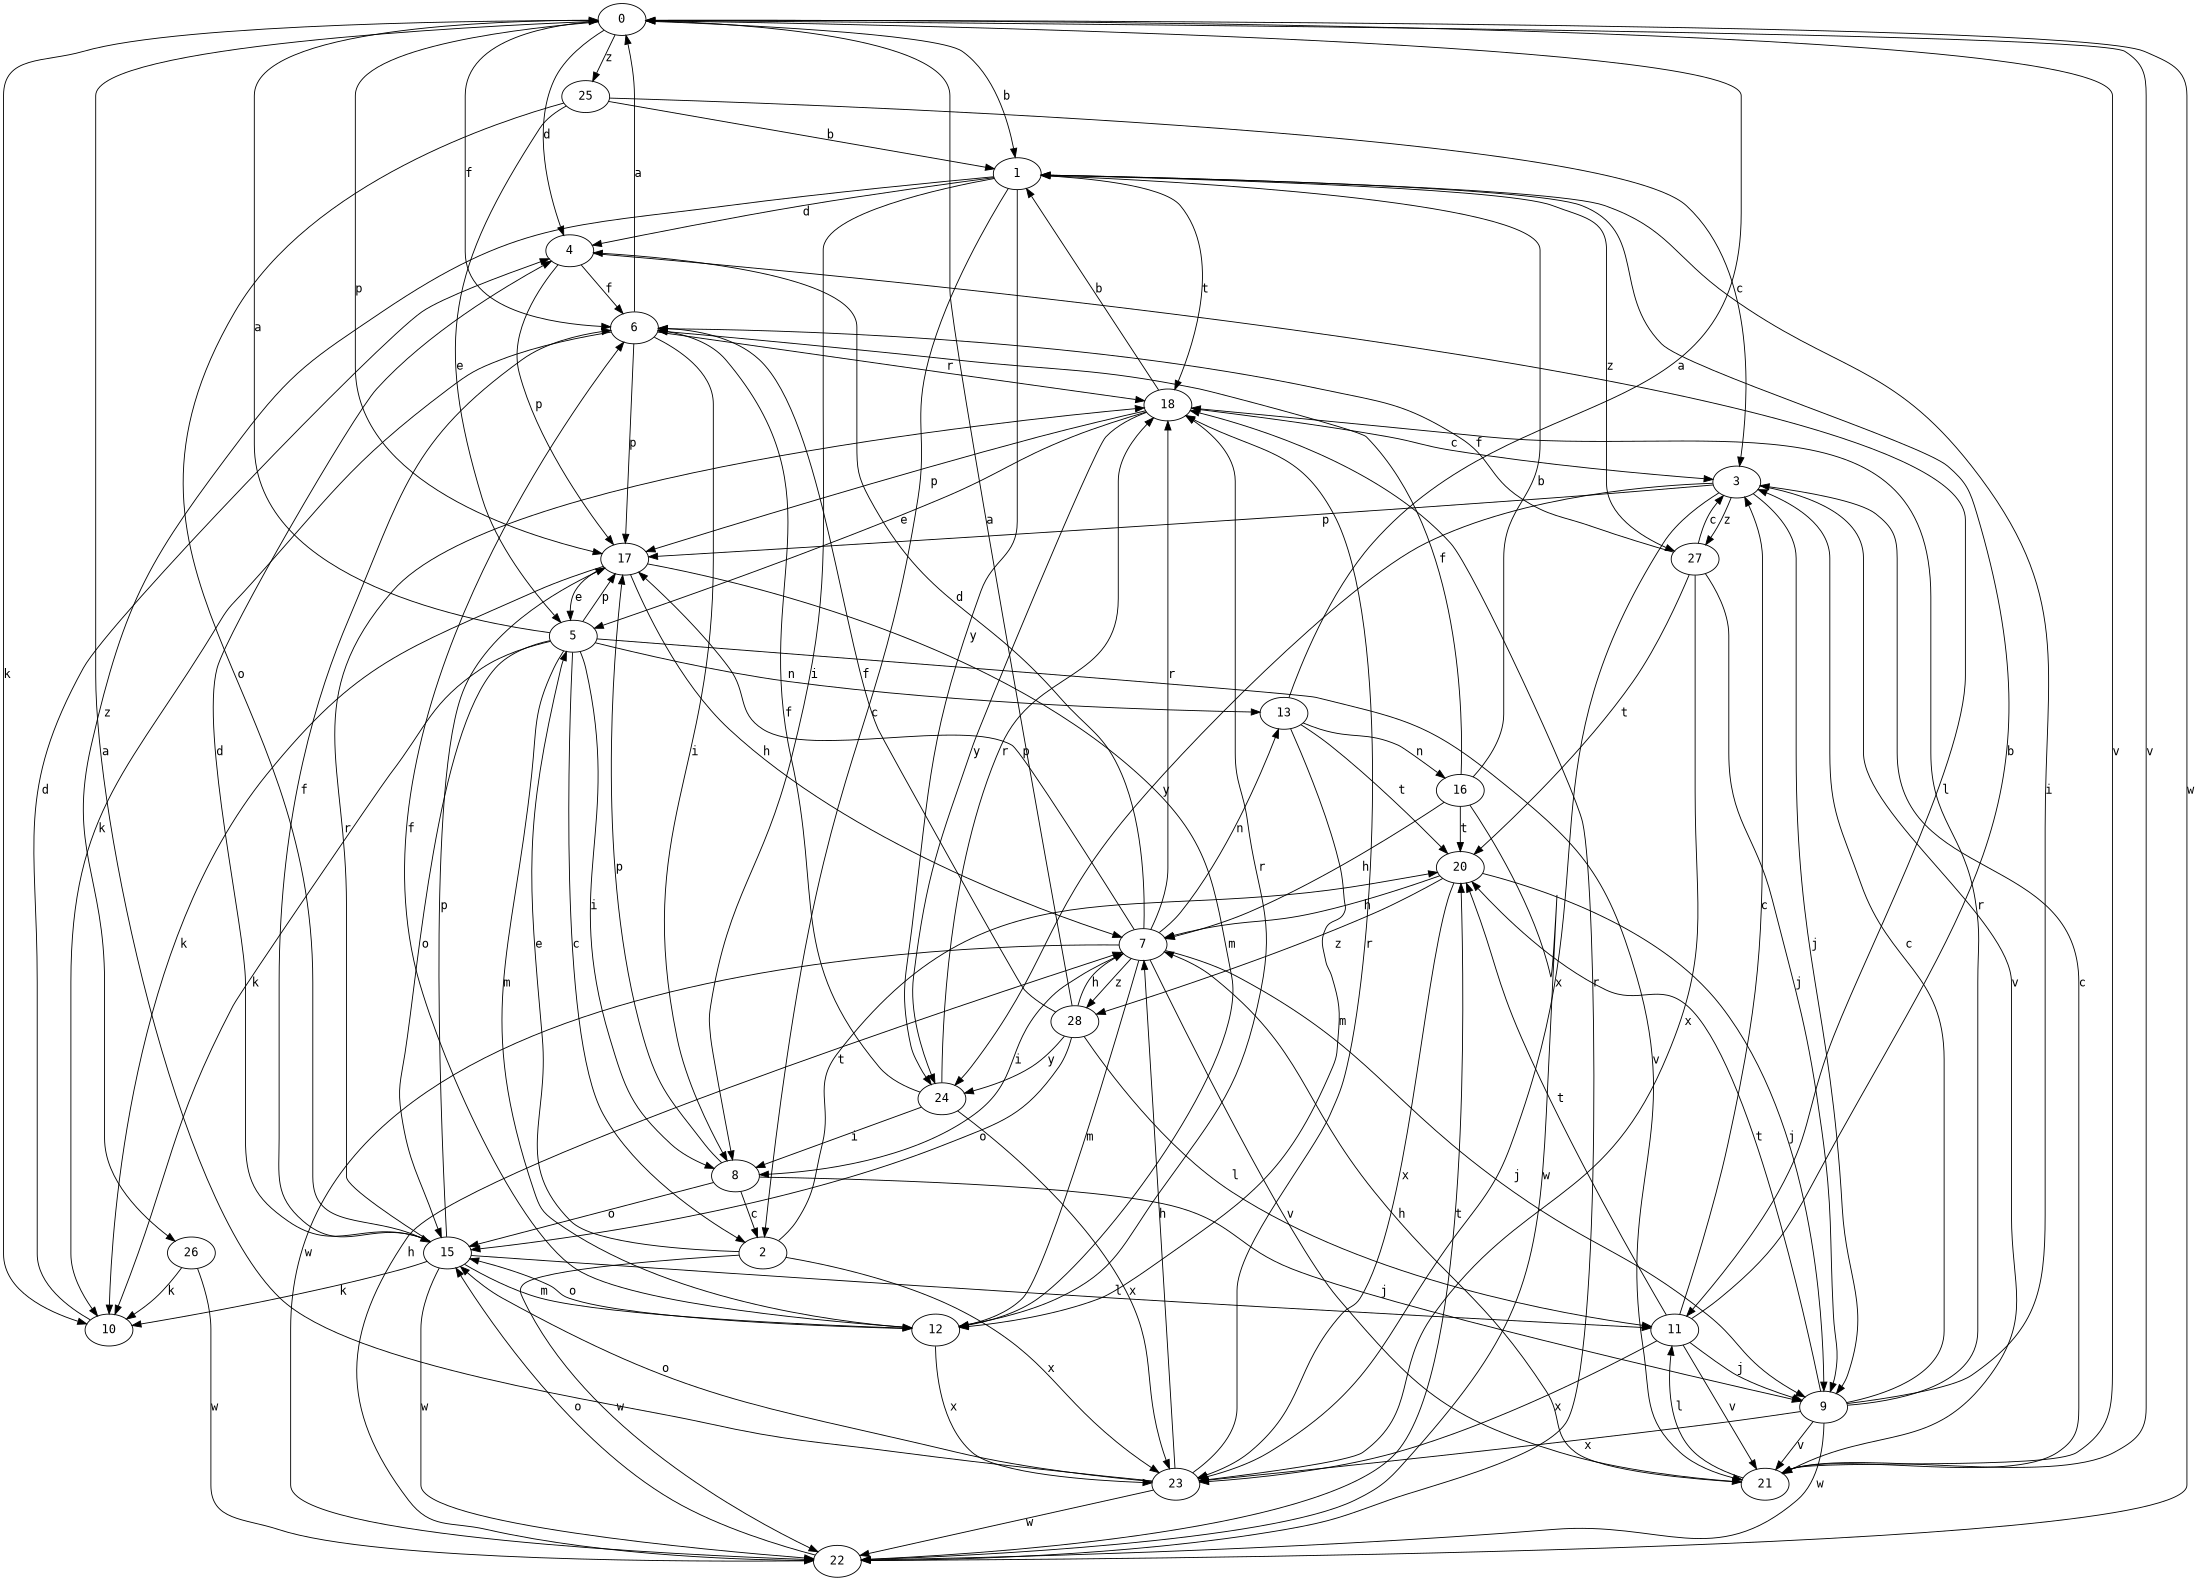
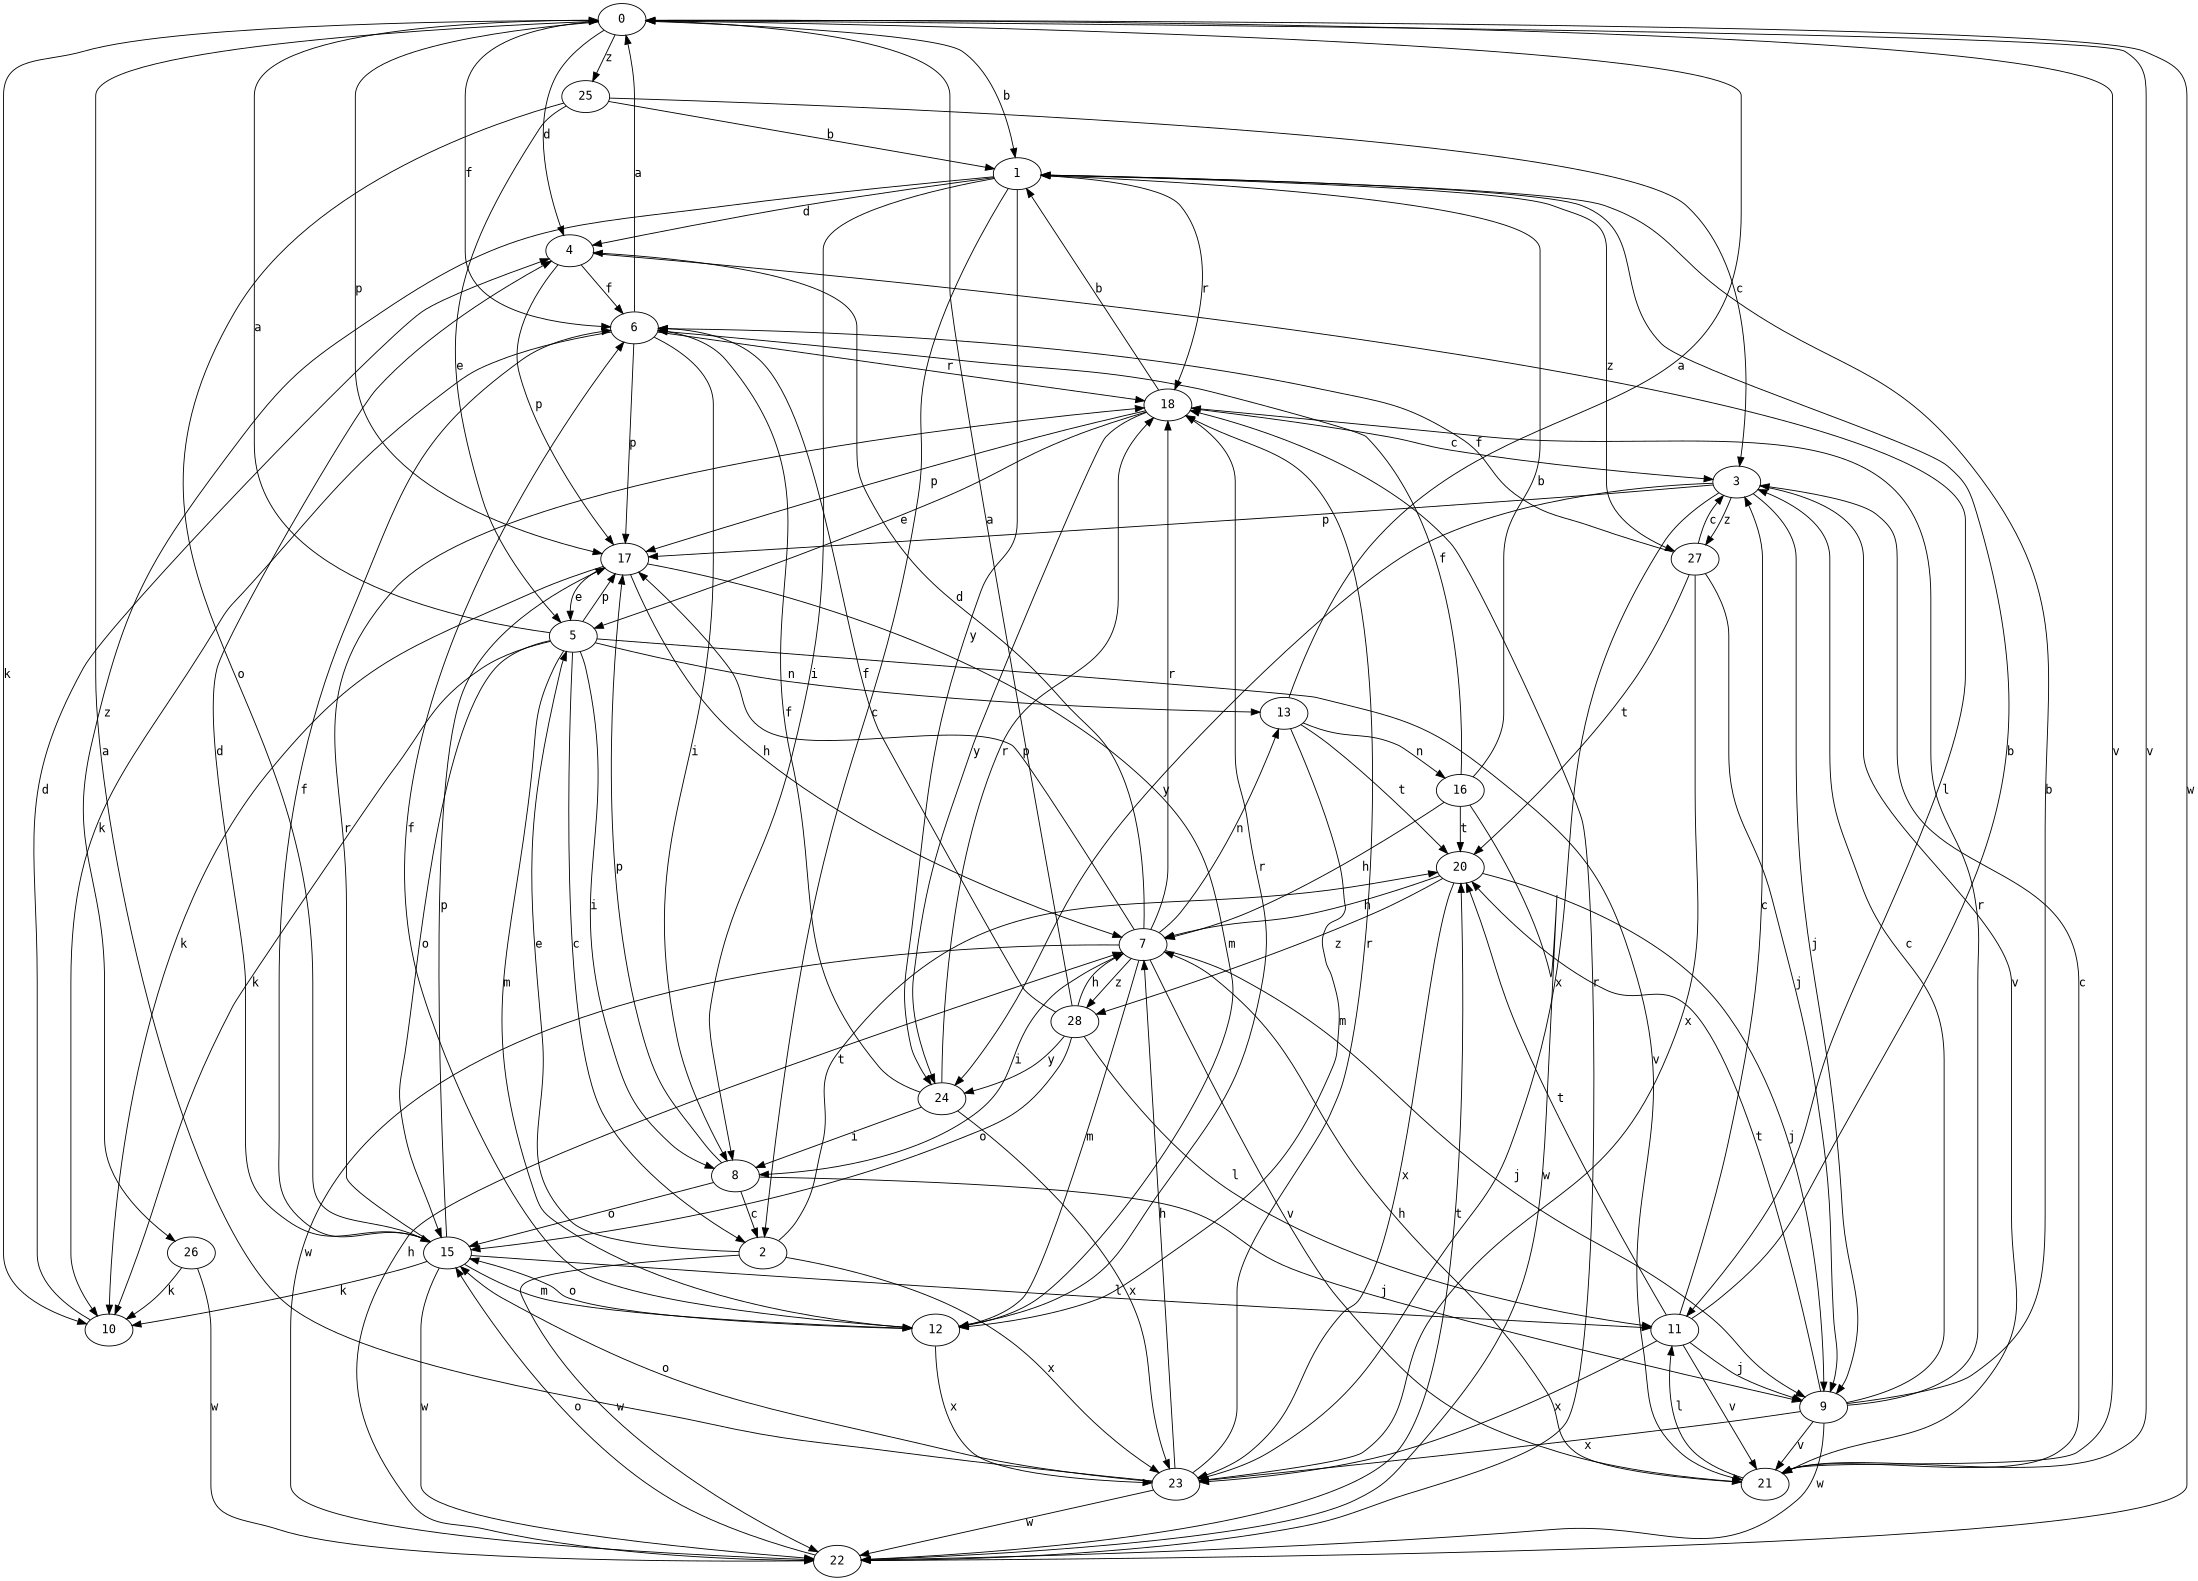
edge "1" -> "18": label "t" -> "r"
edge "9" -> "1": label "i" -> "b"
